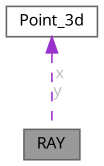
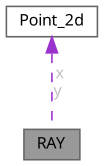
node "Point_3d": label "Point_3d" -> "Point_2d"
